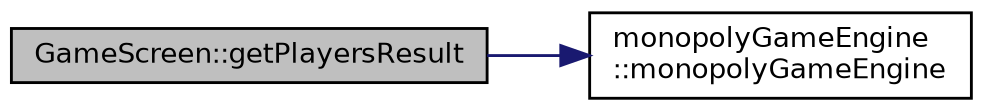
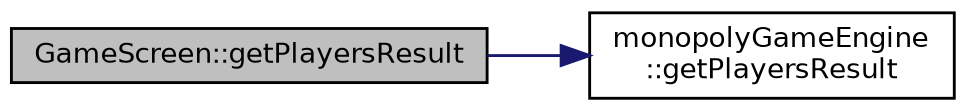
node "monopolyGameEngine ::monopolyGameEngine": label "monopolyGameEngine ::monopolyGameEngine" -> "monopolyGameEngine ::getPlayersResult"
